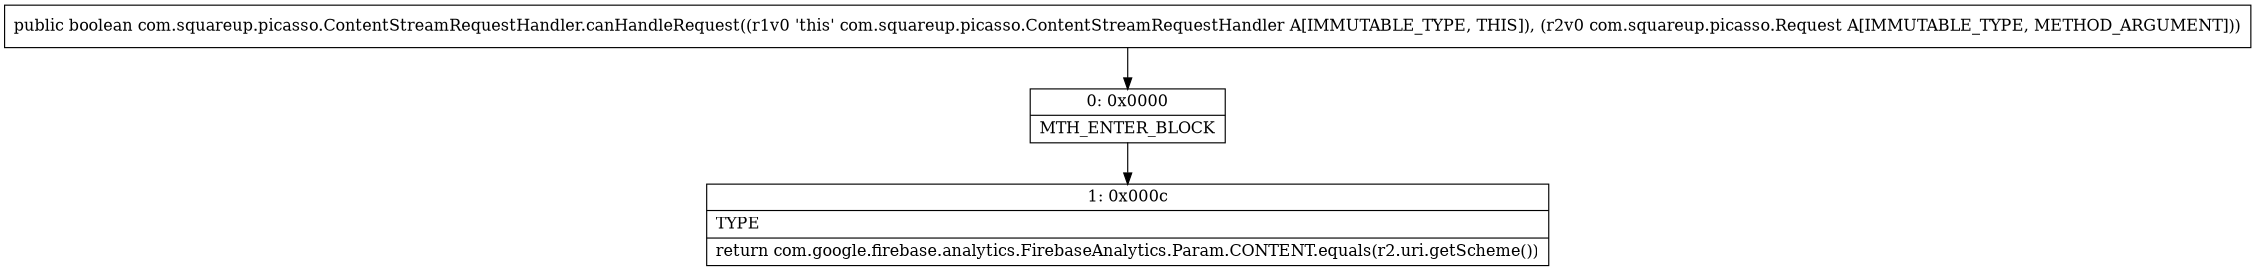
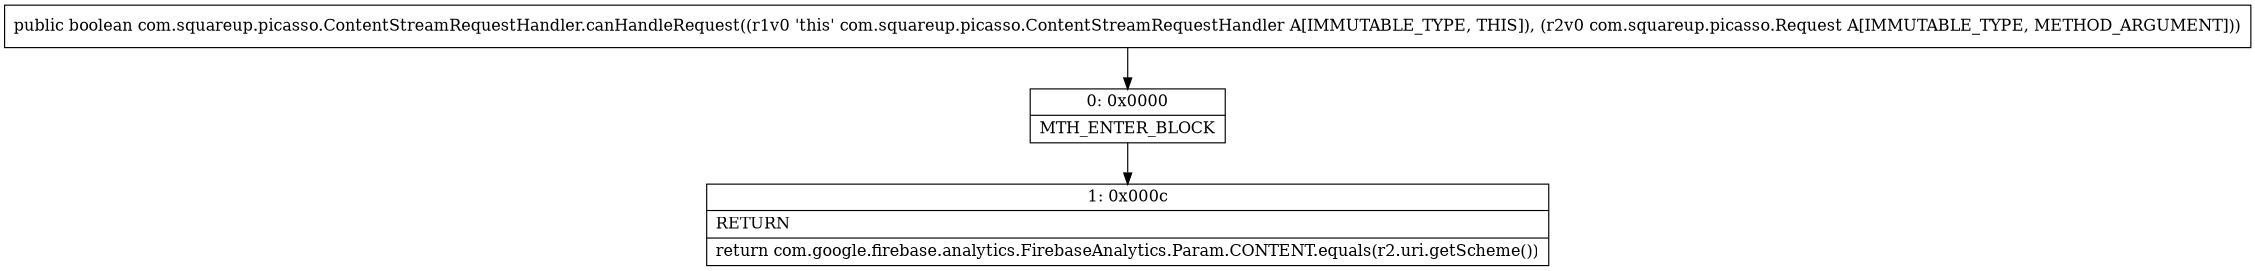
node "1: 0x000c": text "TYPE" -> "RETURN"
